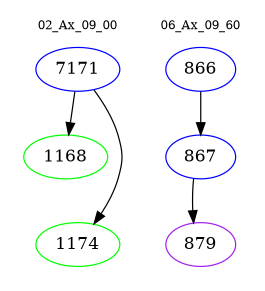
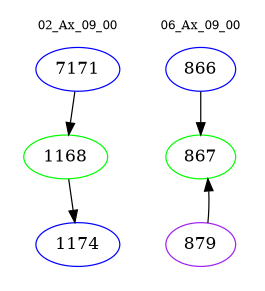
cluster "06_Ax_09_60": label "06_Ax_09_60" -> "06_Ax_09_00"
edge "7171" -> "1174": now "1168" -> "1174"
node "867": color blue -> green
edge "867" -> "879": reversed
node "1174": color green -> blue
